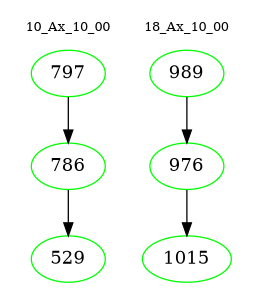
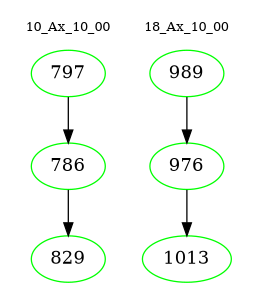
node "529": label "529" -> "829"
node "1015": label "1015" -> "1013"
